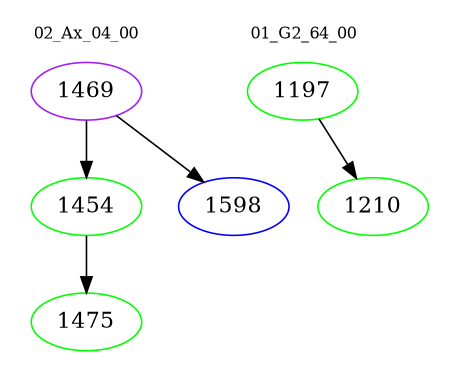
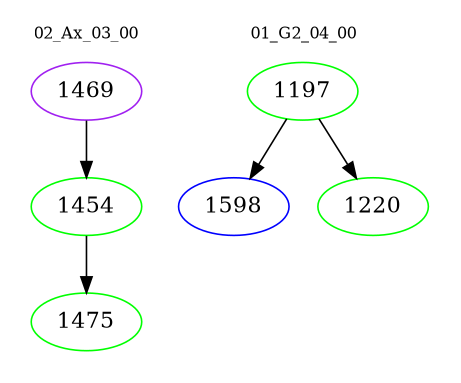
cluster "02_Ax_04_00": label "02_Ax_04_00" -> "02_Ax_03_00"
cluster "01_G2_64_00": label "01_G2_64_00" -> "01_G2_04_00"
edge "1469" -> "1598": now "1197" -> "1598"
node "1210": label "1210" -> "1220"
